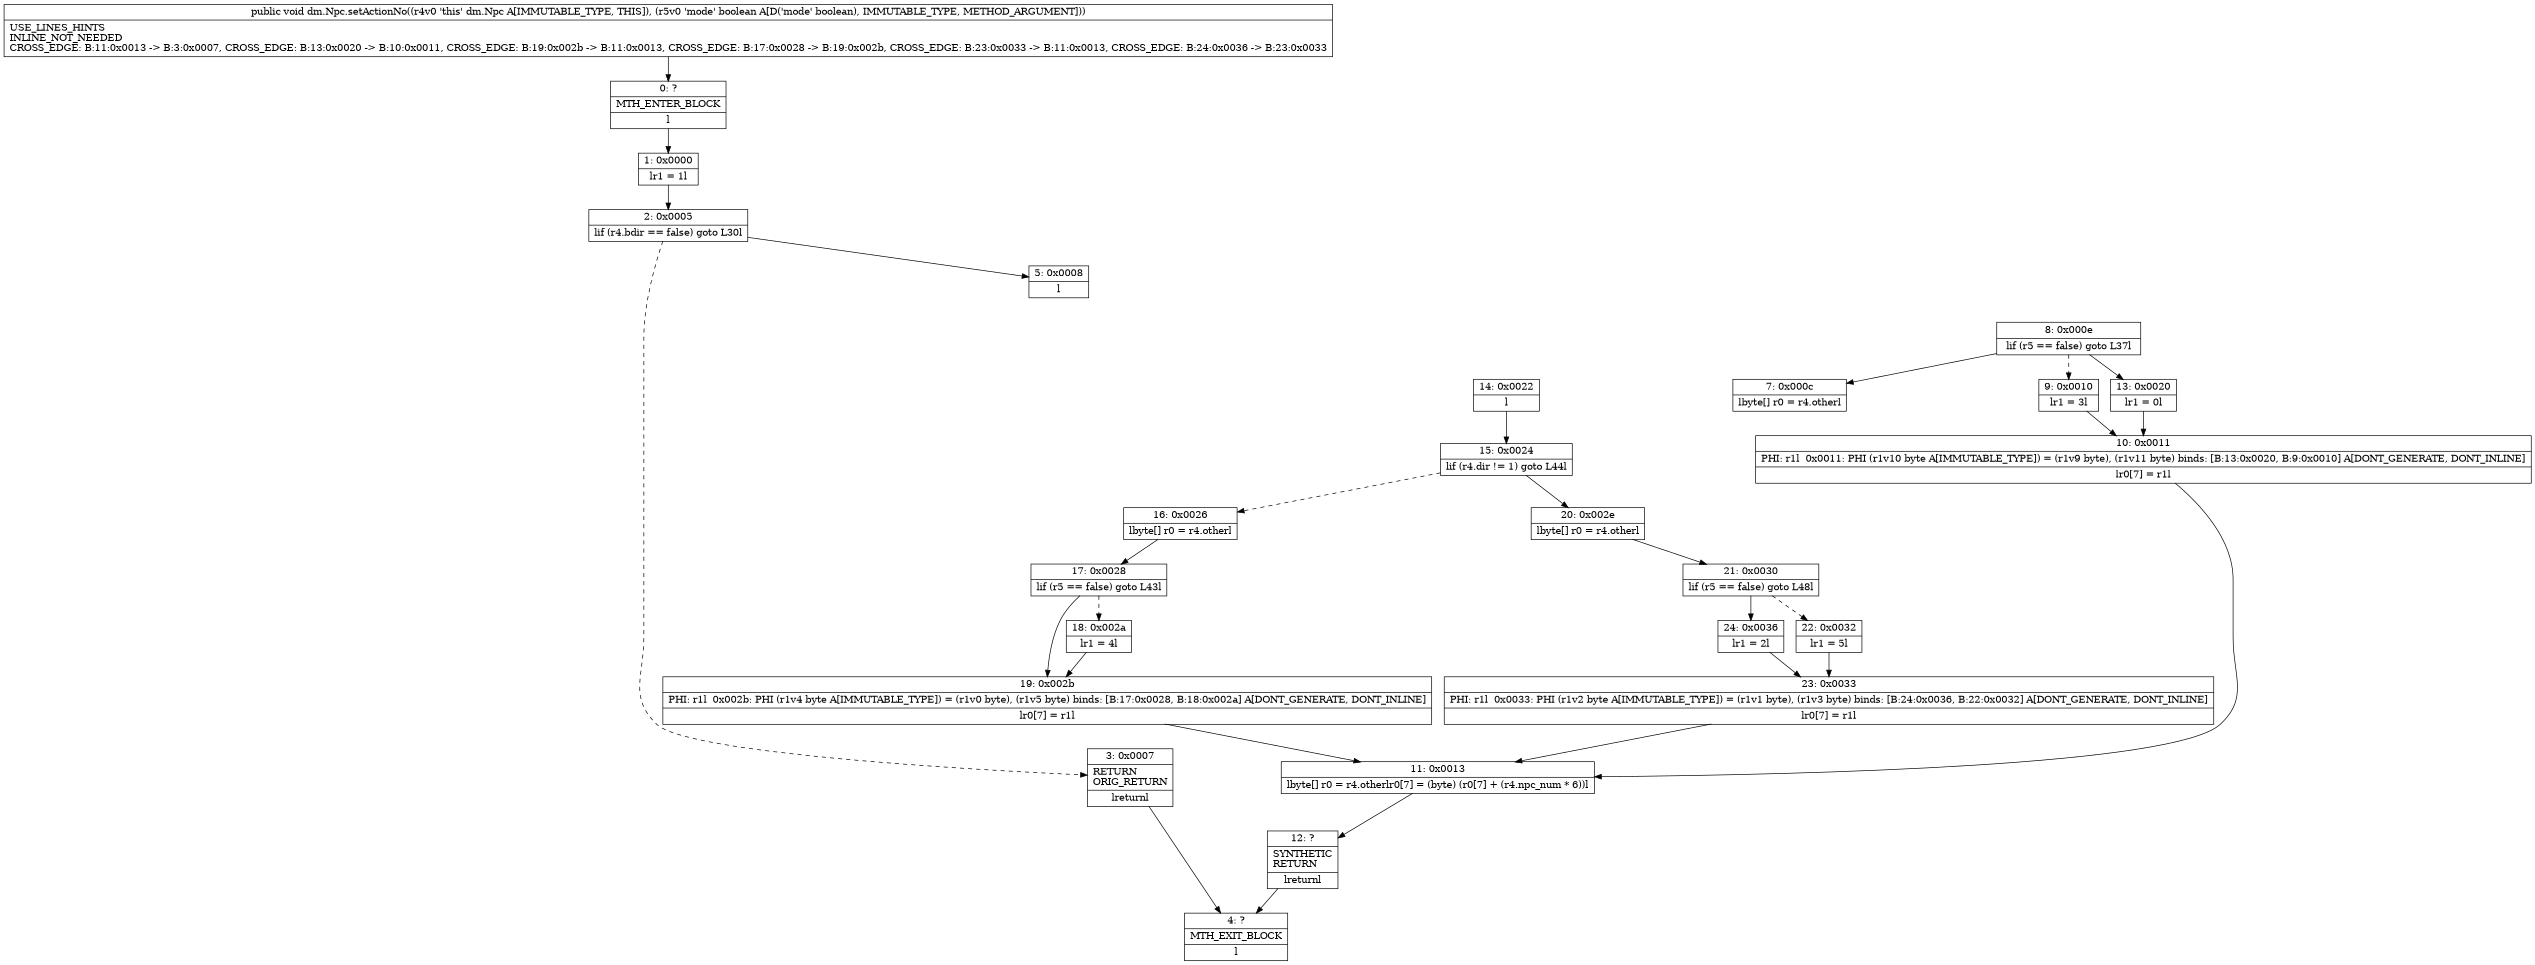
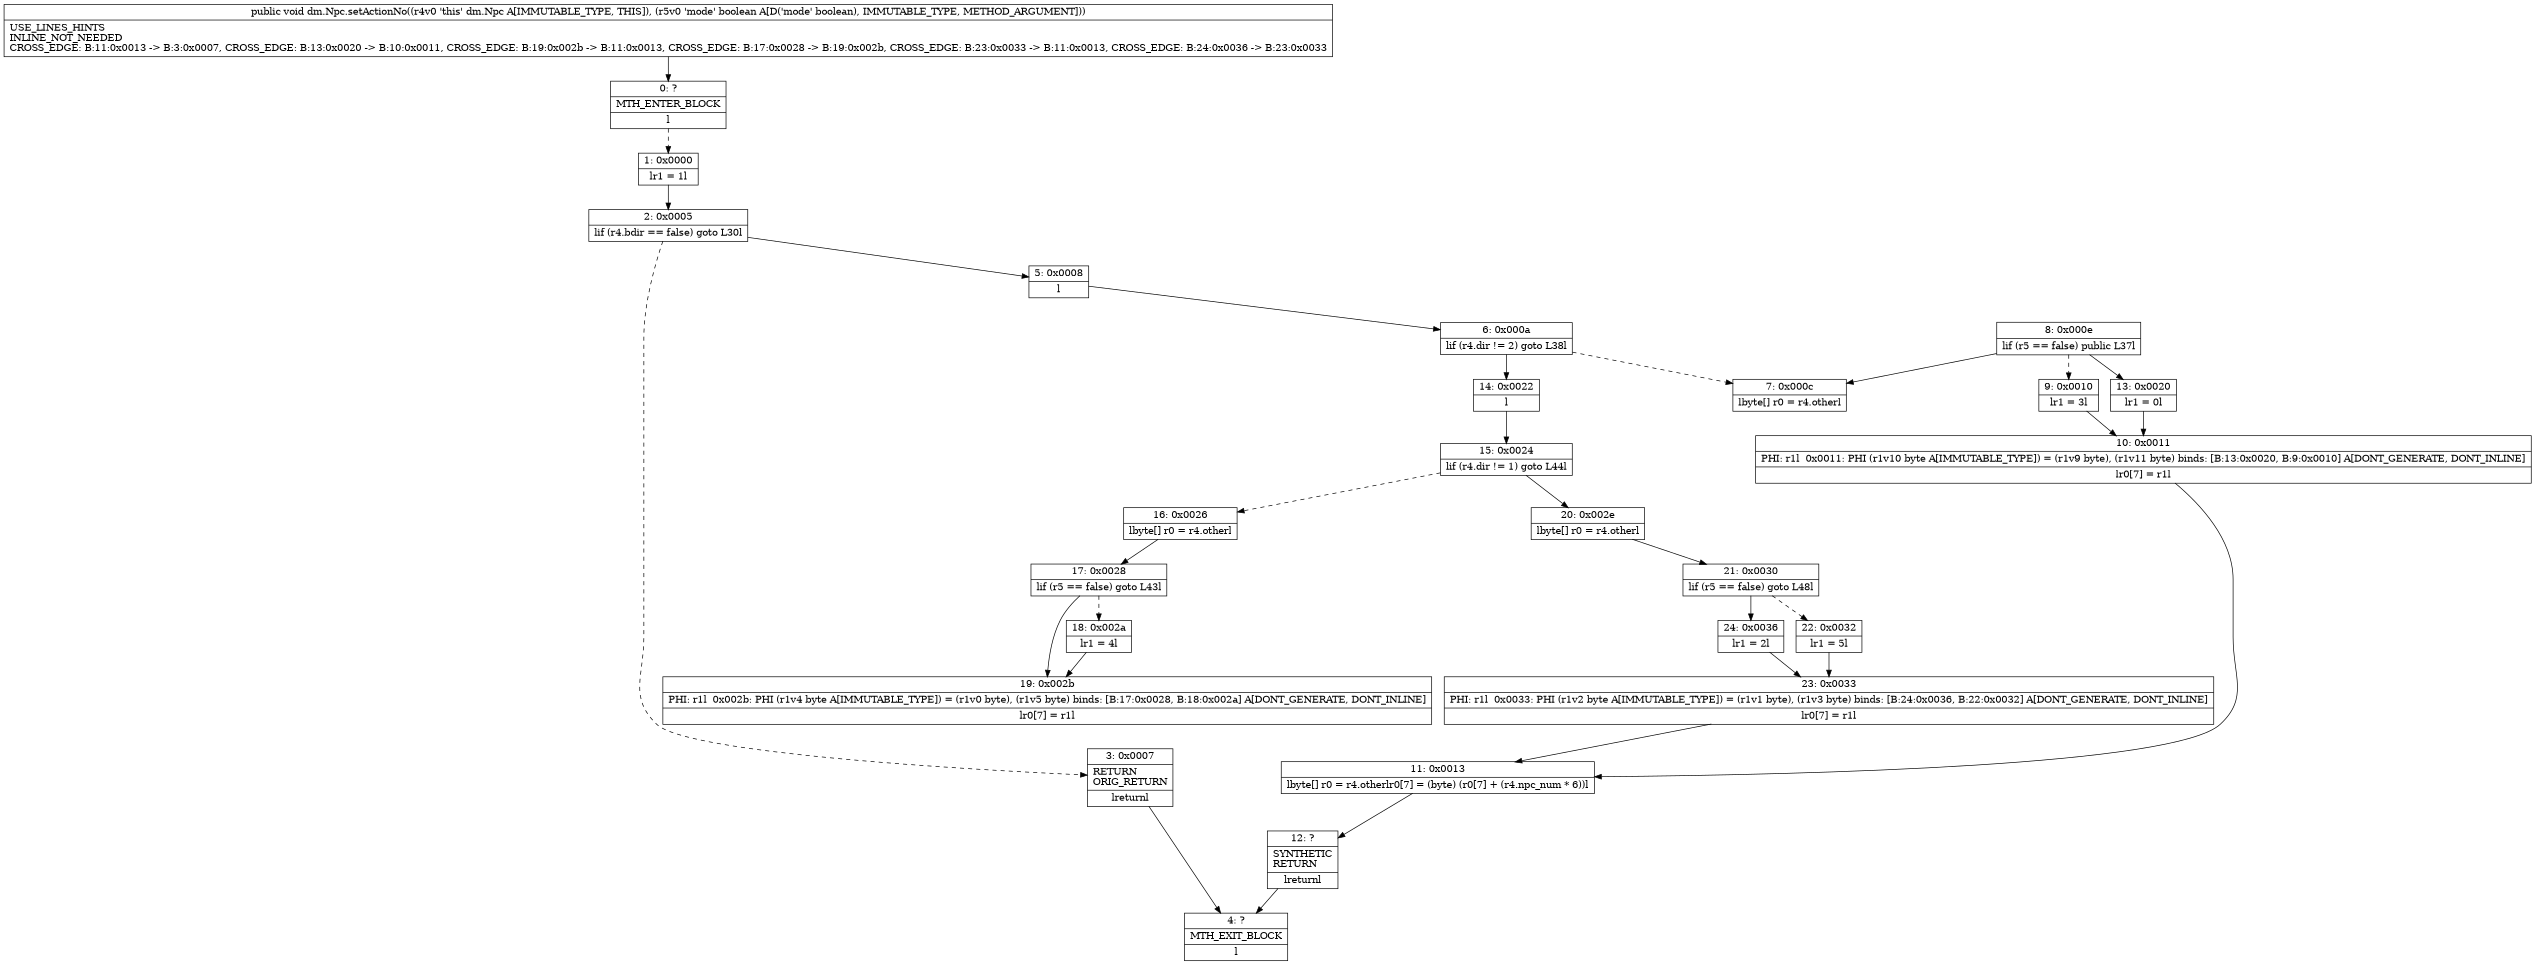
edge "0: ?" -> "1: 0x0000": style solid -> dashed
node "6: 0x000a": added
node "8: 0x000e": text "lif (r5 == false) goto L37l" -> "lif (r5 == false) public L37l"
edge "19: 0x002b" -> "11: 0x0013": removed
